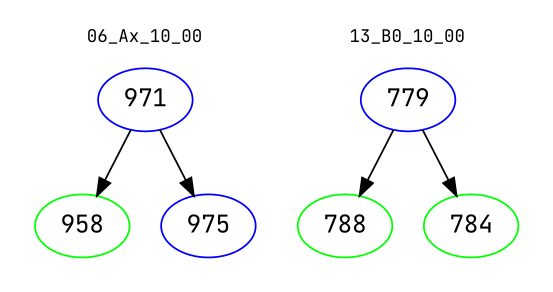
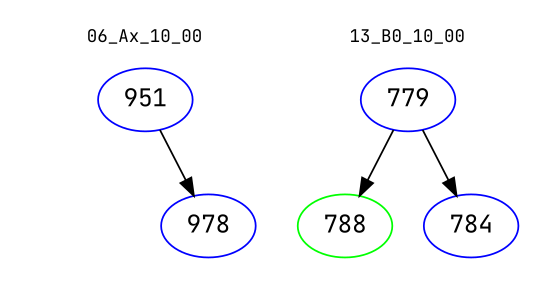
node "971": label "971" -> "951"
node "958": removed
node "975": label "975" -> "978"
node "784": color green -> blue
